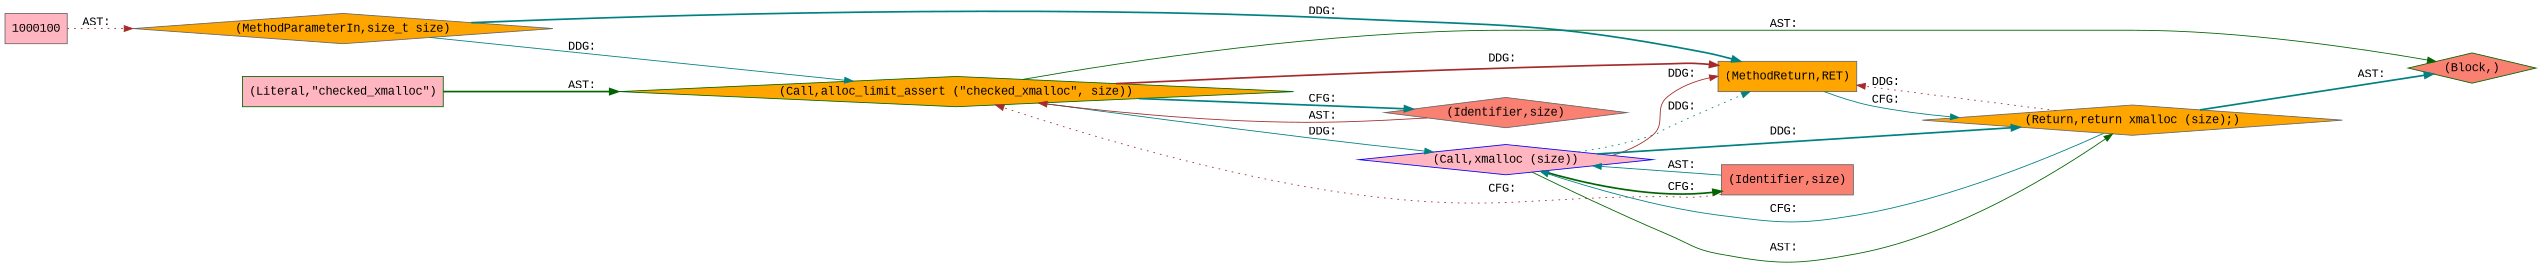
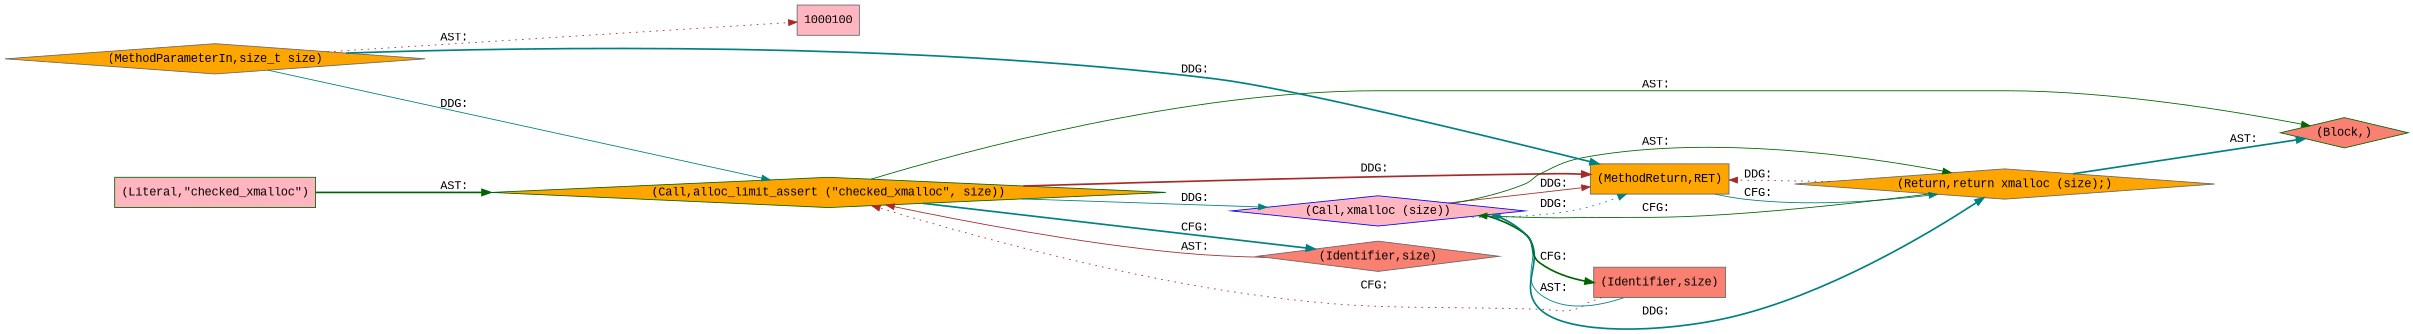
edge "1000100" -> "(MethodParameterIn,size_t size)": reversed
edge "(Return,return xmalloc (size);)" -> "(Call,xmalloc (size))": color teal -> darkgreen
